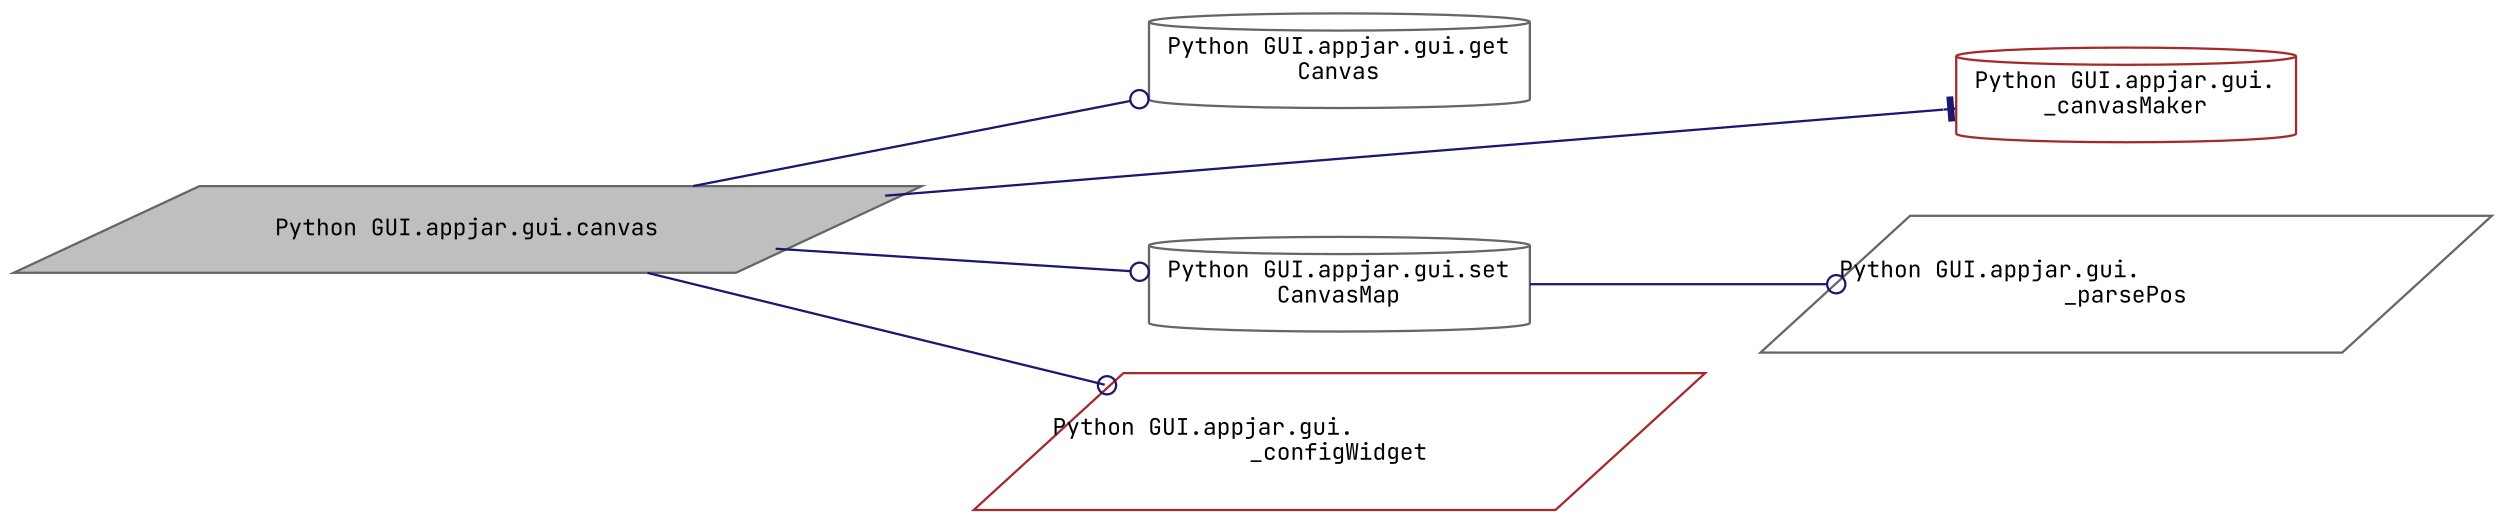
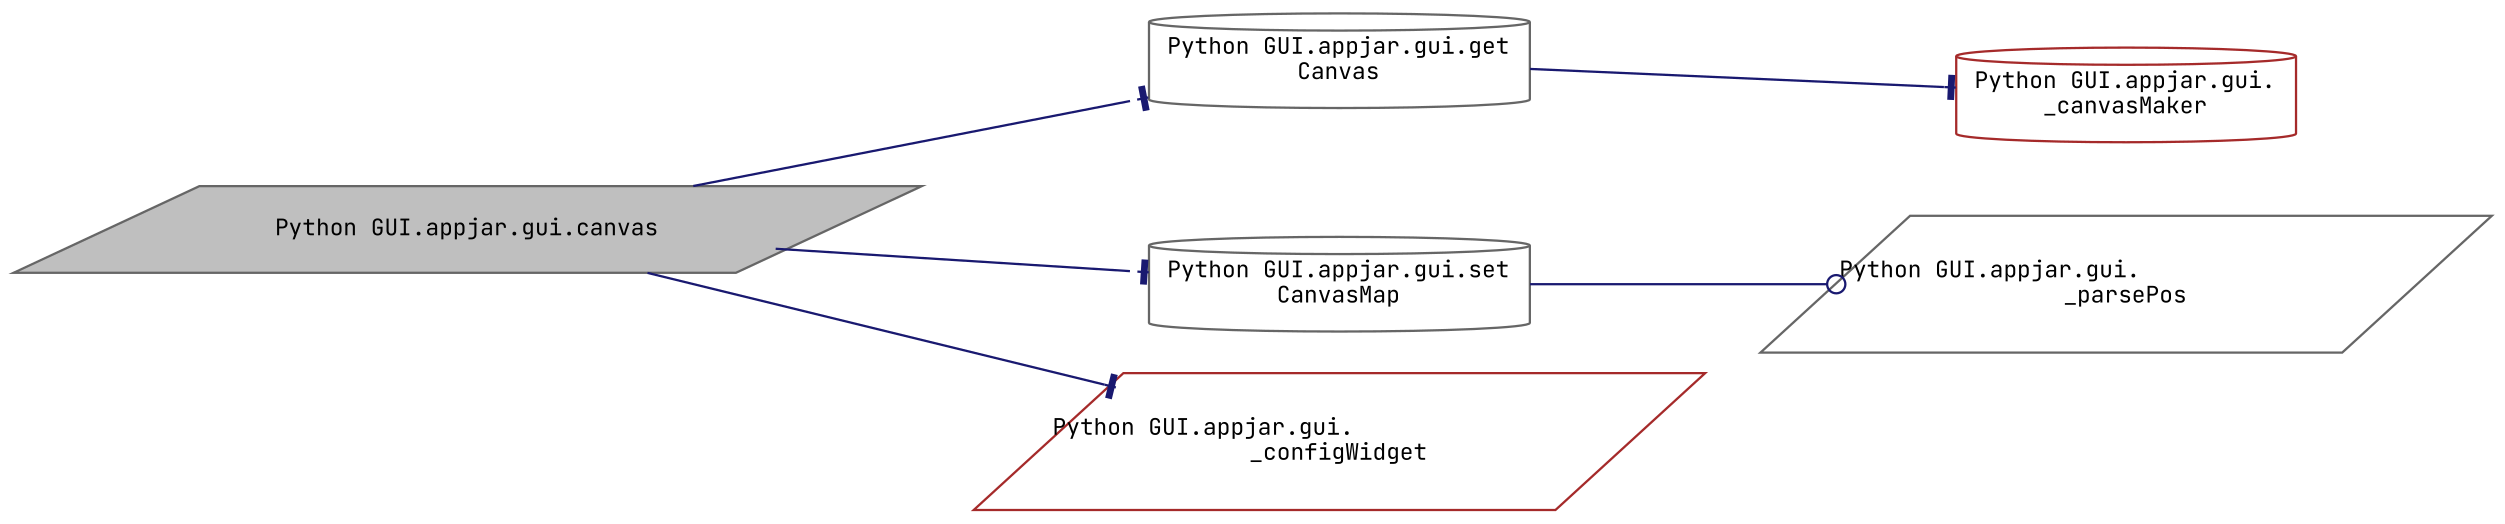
edge "Python GUI.appjar.gui.canvas" -> "Python GUI.appjar.gui.get Canvas": arrowhead odot -> tee
edge "Python GUI.appjar.gui.canvas" -> "Python GUI.appjar.gui. _canvasMaker": now "Python GUI.appjar.gui.get Canvas" -> "Python GUI.appjar.gui. _canvasMaker"
edge "Python GUI.appjar.gui.canvas" -> "Python GUI.appjar.gui.set CanvasMap": arrowhead odot -> tee
edge "Python GUI.appjar.gui.canvas" -> "Python GUI.appjar.gui. _configWidget": arrowhead odot -> tee
